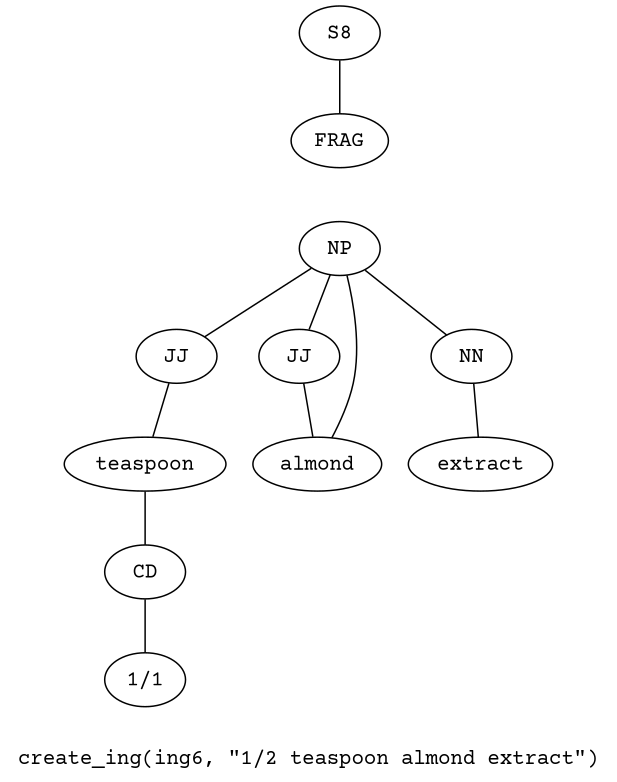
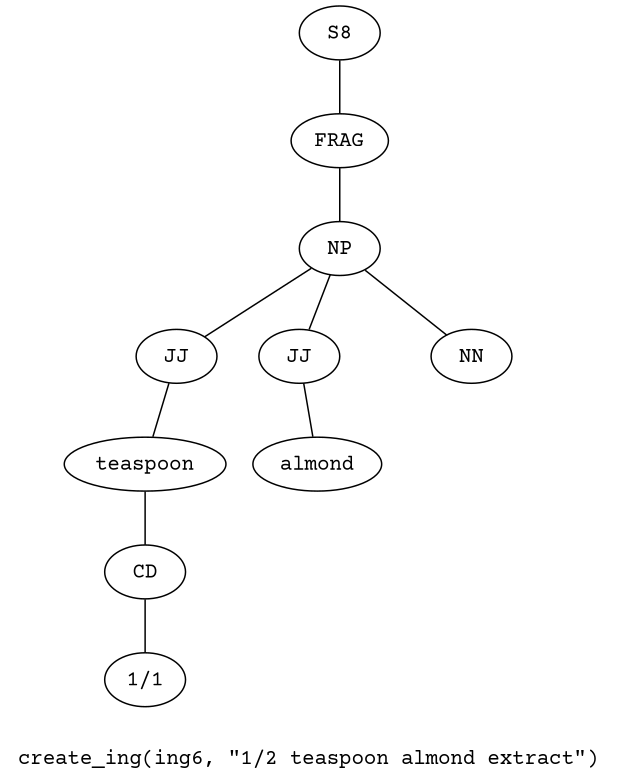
edge "NP" -- "almond": now "NP" -- "FRAG"
node "extract": removed
